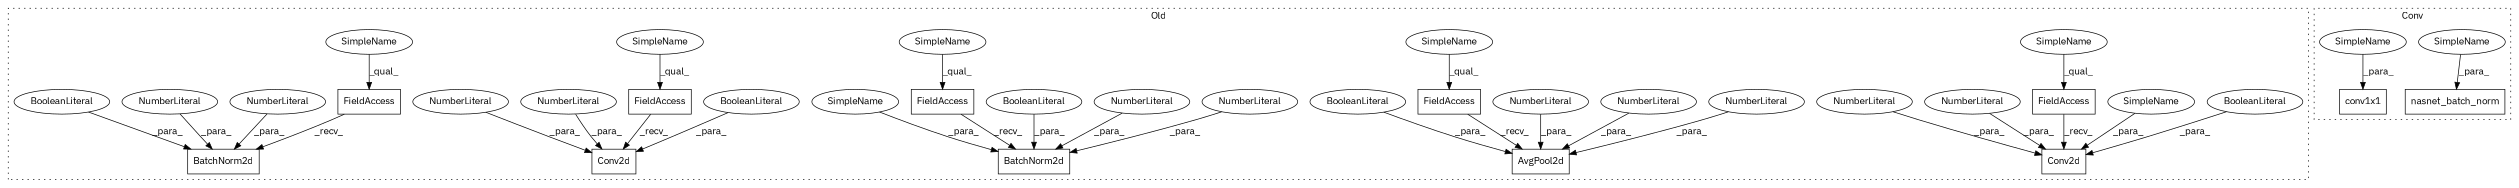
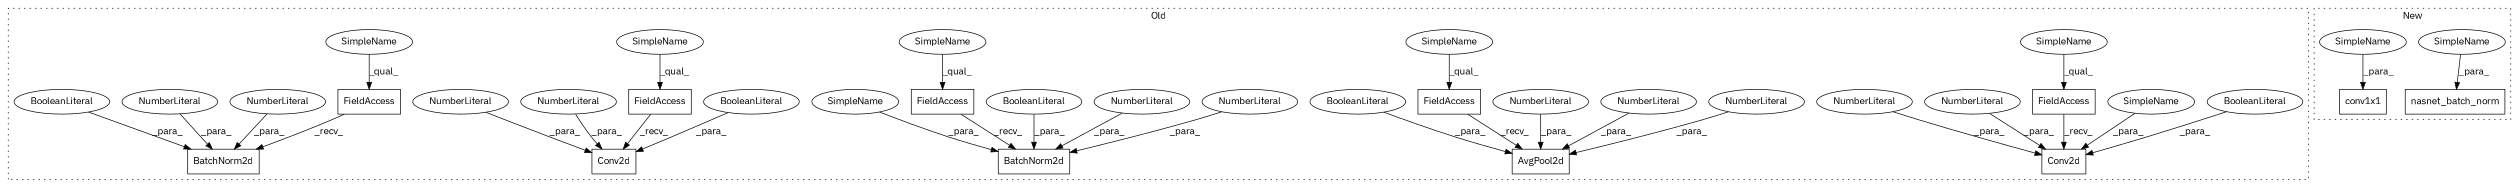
cluster "Conv": label "Conv" -> "New"
